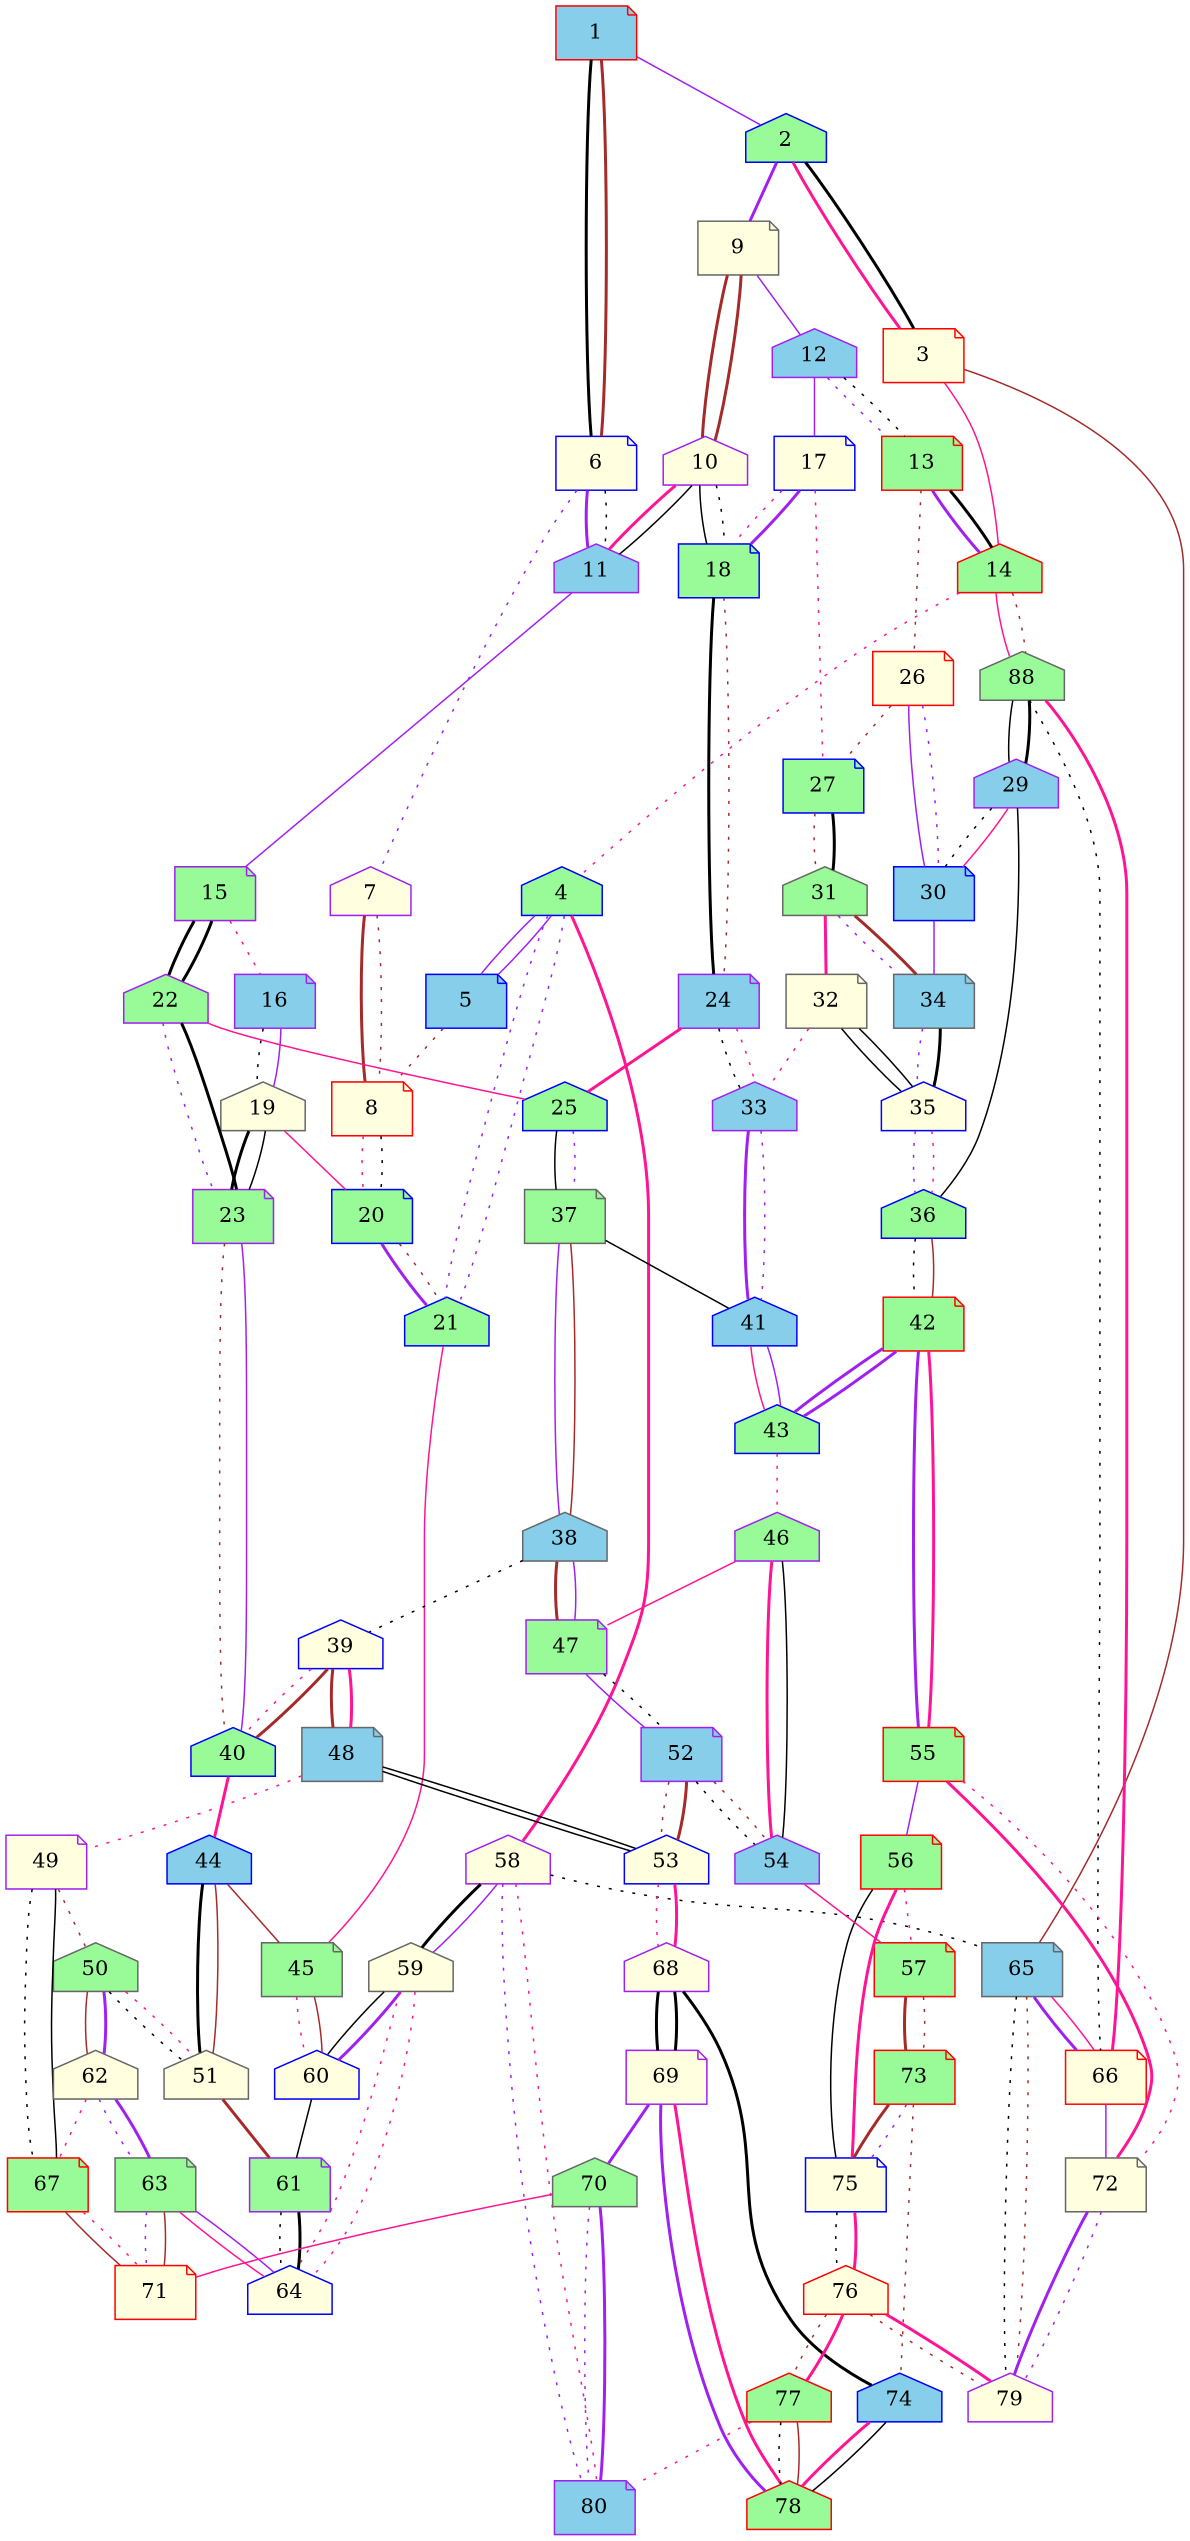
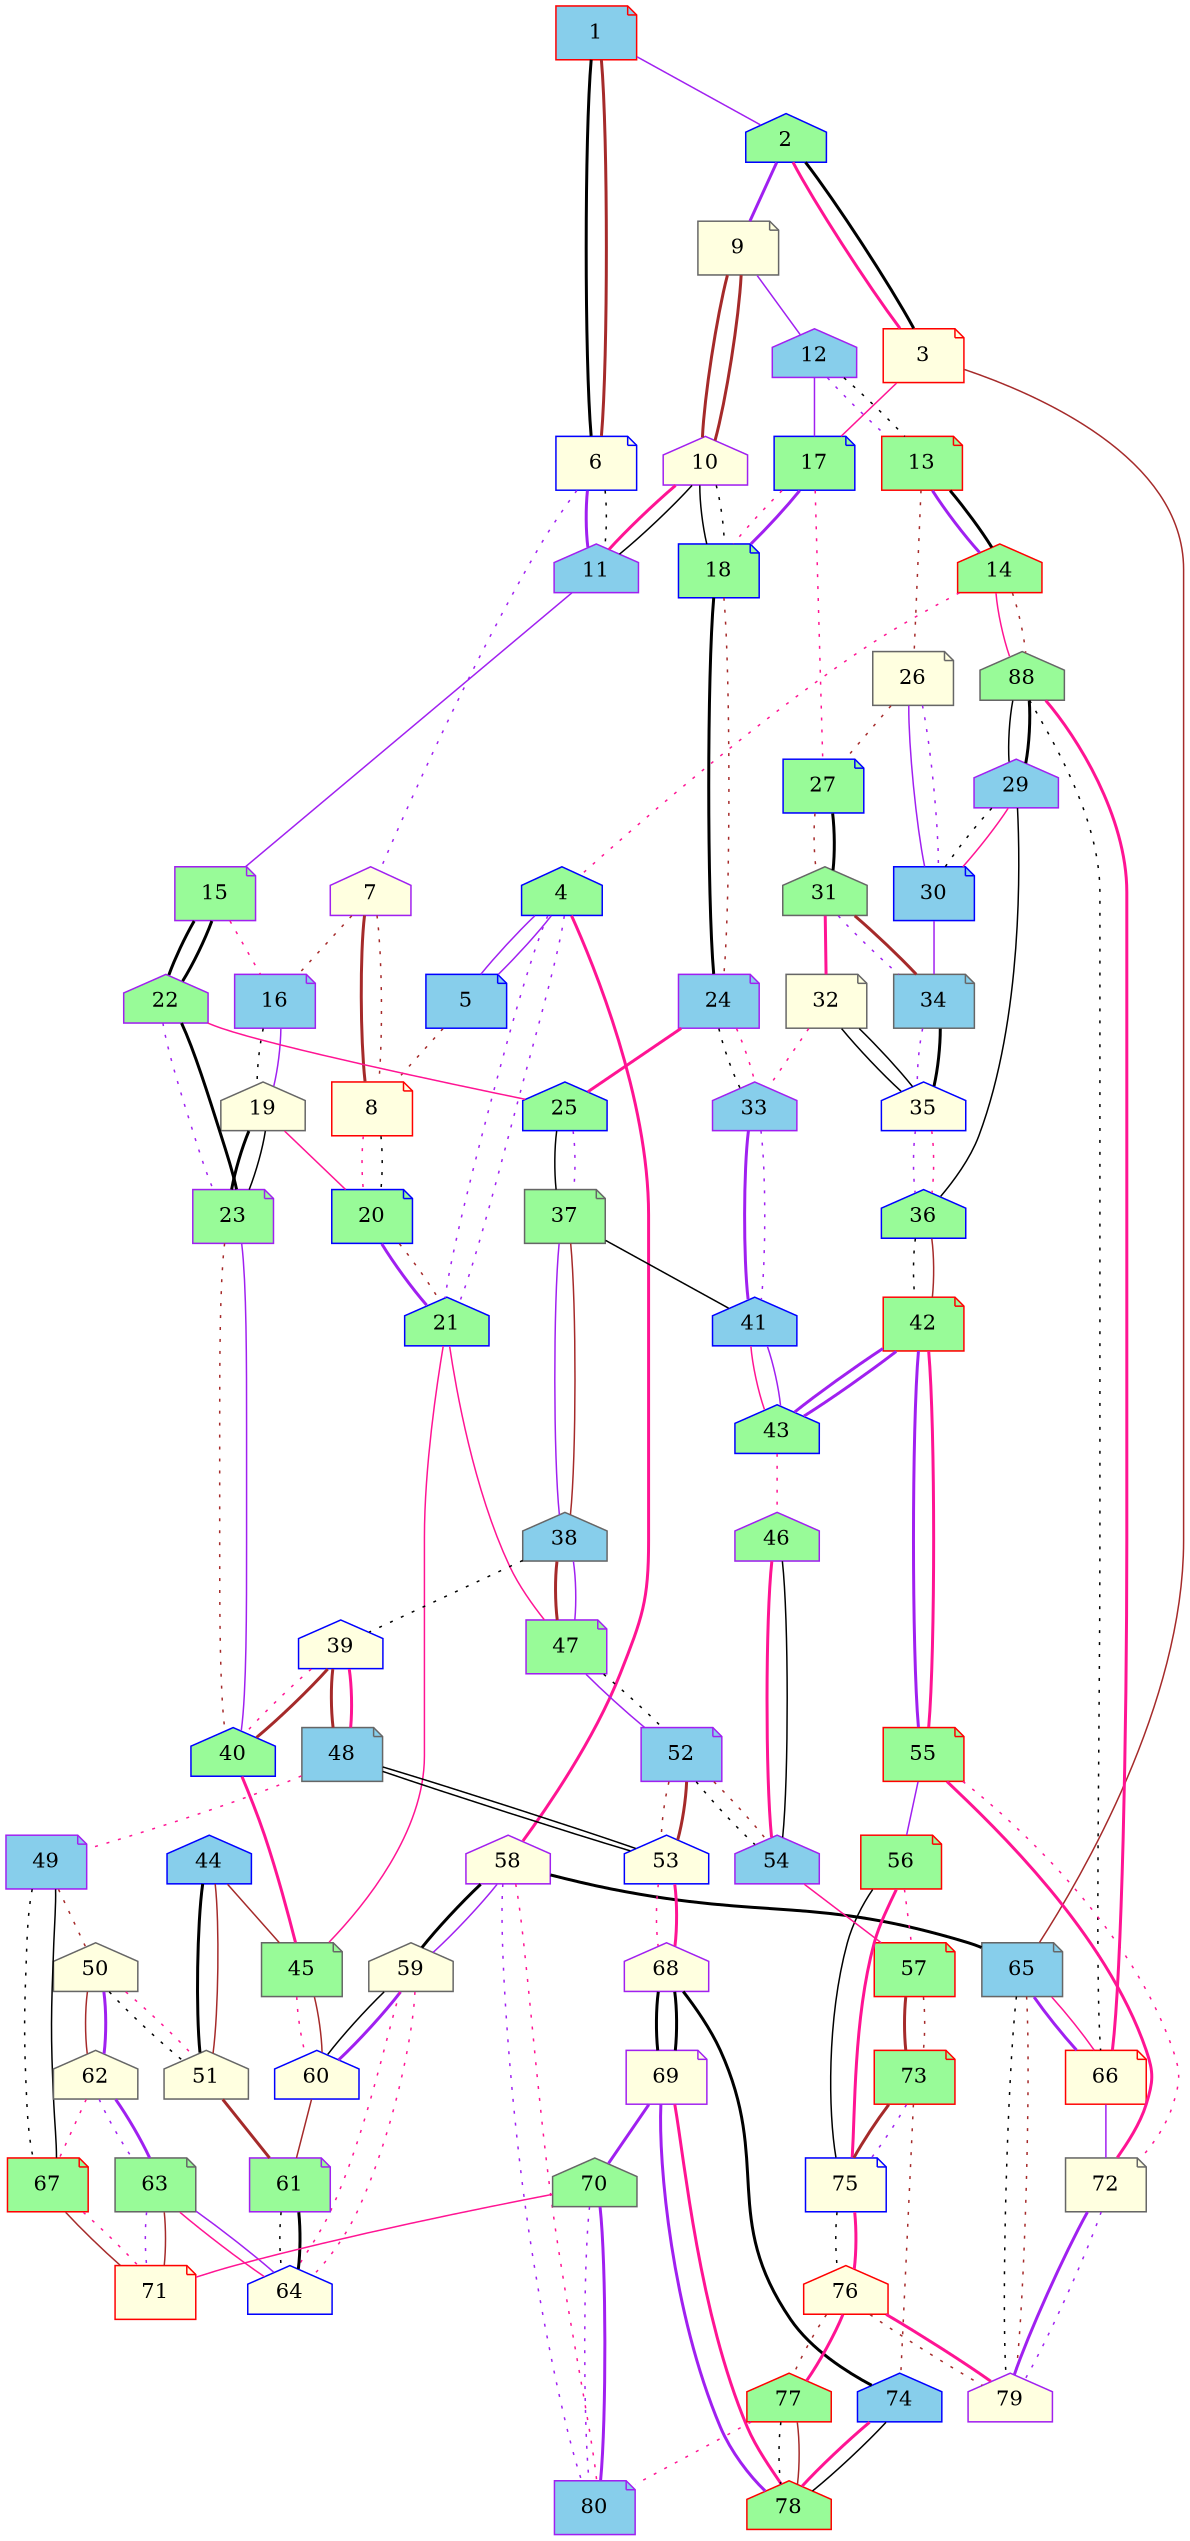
edge "3" -- "14": now "3" -- "17"
node "17": fillcolor lightyellow -> palegreen
node "26": color red -> gray40
edge "7" -- "16": added
edge "46" -- "47": now "21" -- "47"
edge "40" -- "44": now "40" -- "45"
node "49": fillcolor lightyellow -> skyblue
edge "58" -- "65": style dotted -> bold
node "50": fillcolor palegreen -> lightyellow
edge "60" -- "61": color black -> brown
